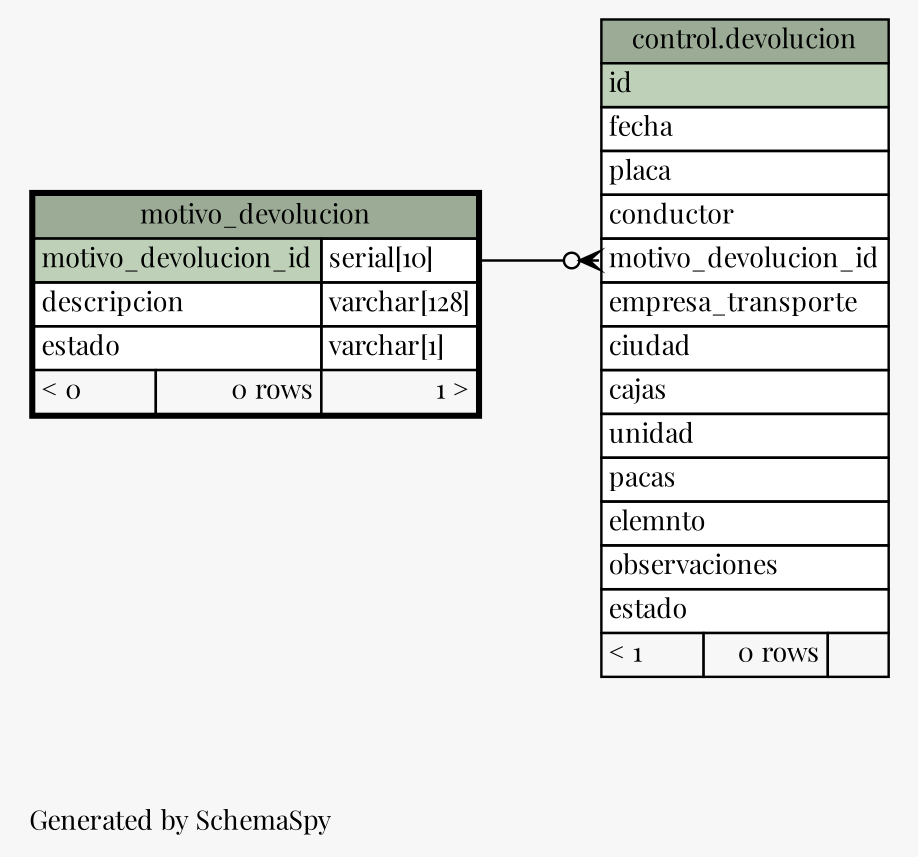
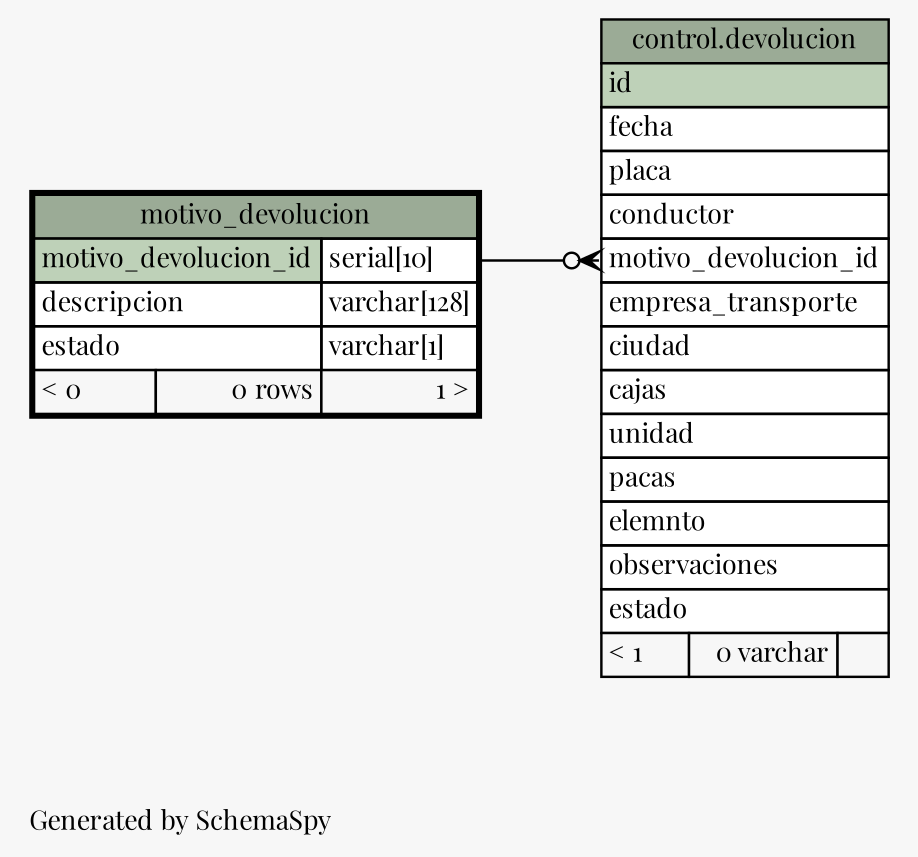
node "control.devolucion": text "0 rows" -> "0 varchar"
